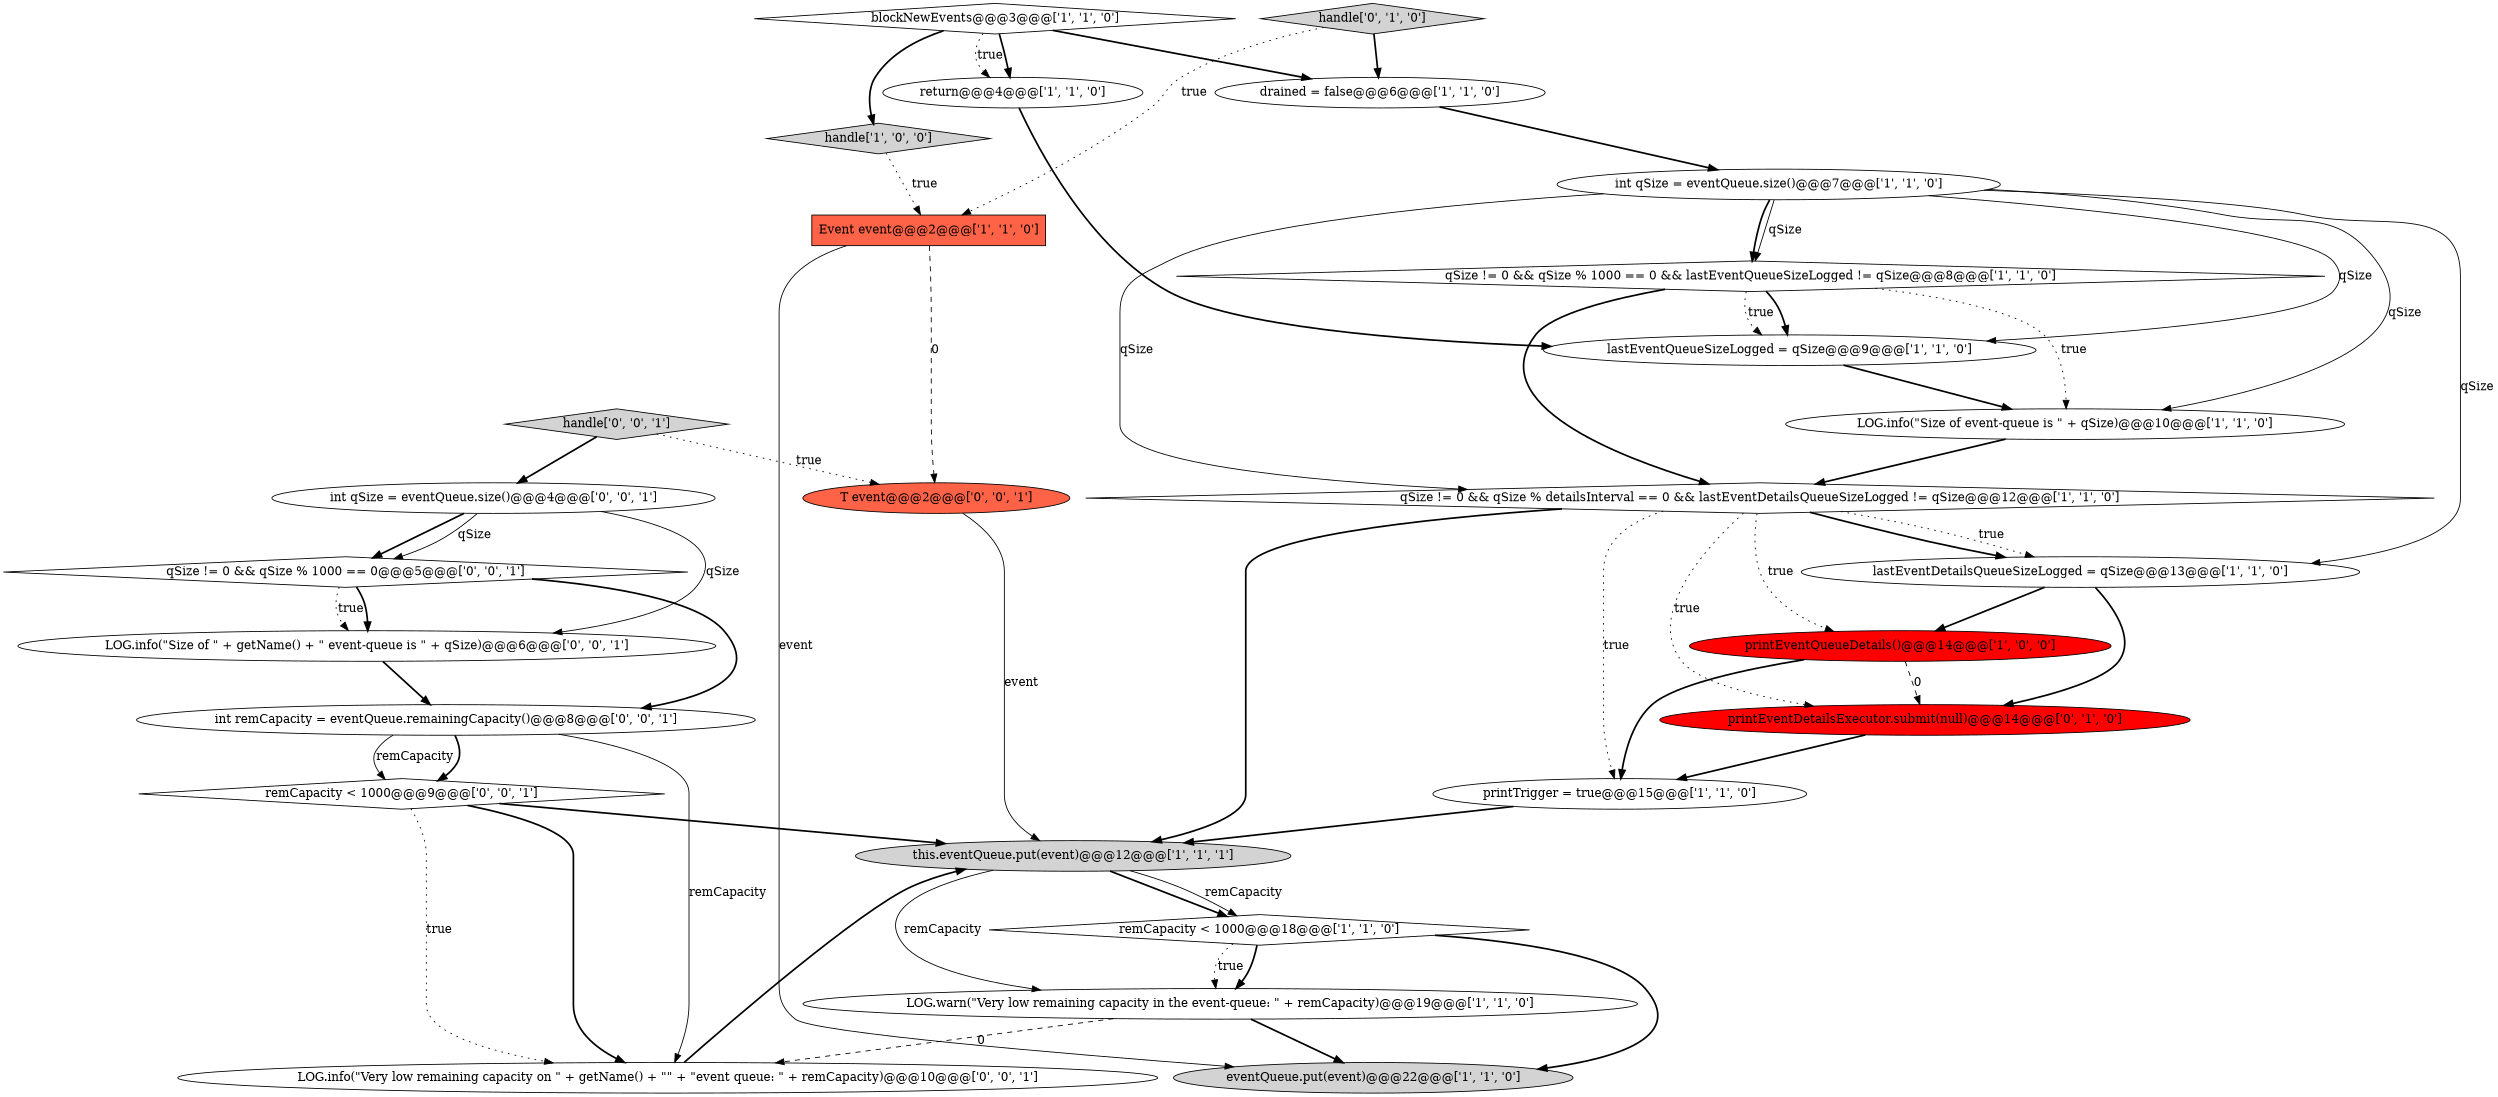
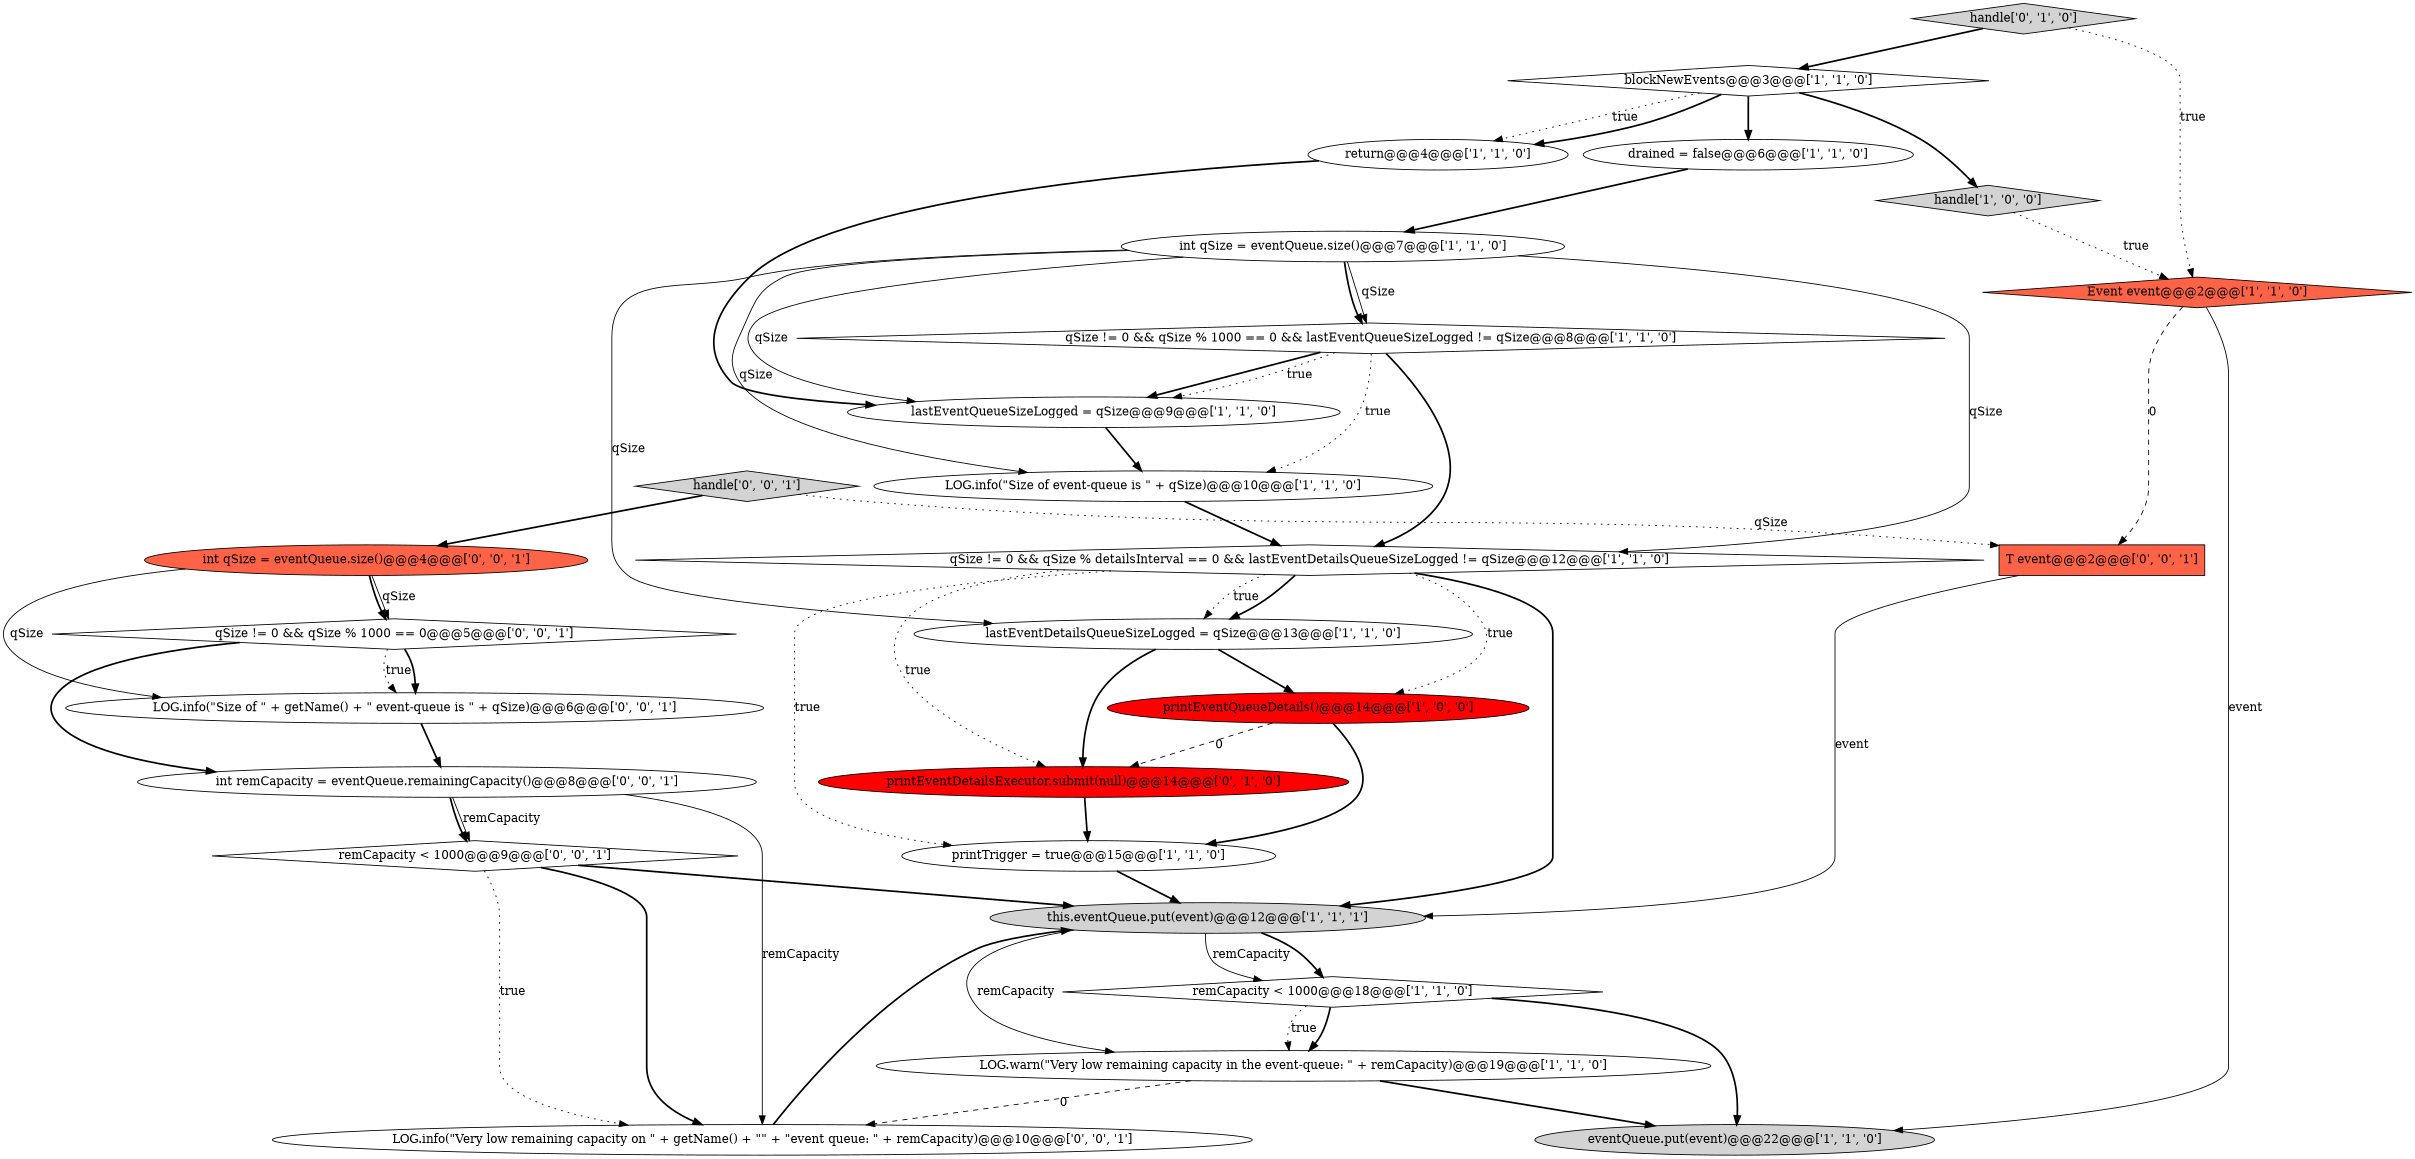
edge "handle['0', '1', '0']" -> "drained = false@@@6@@@['1', '1', '0']": now "handle['0', '1', '0']" -> "blockNewEvents@@@3@@@['1', '1', '0']"
node "Event event@@@2@@@['1', '1', '0']": shape box -> diamond
edge "handle['0', '0', '1']" -> "T event@@@2@@@['0', '0', '1']": label "true" -> "qSize"
node "int qSize = eventQueue.size()@@@4@@@['0', '0', '1']": fillcolor white -> tomato
node "T event@@@2@@@['0', '0', '1']": shape ellipse -> box
